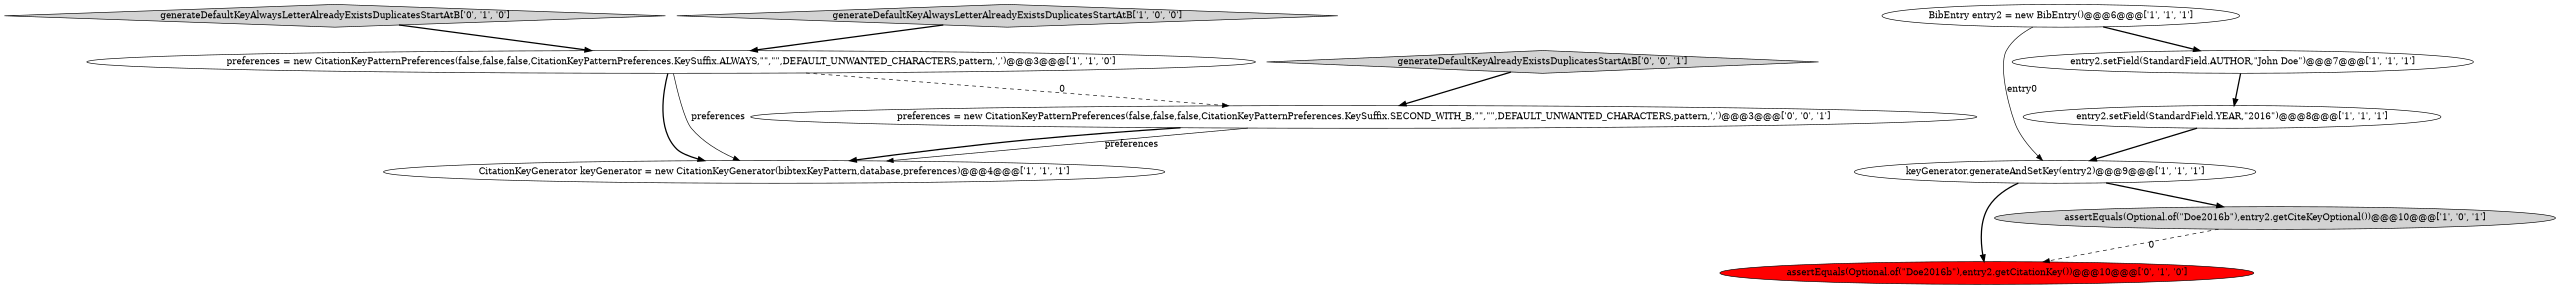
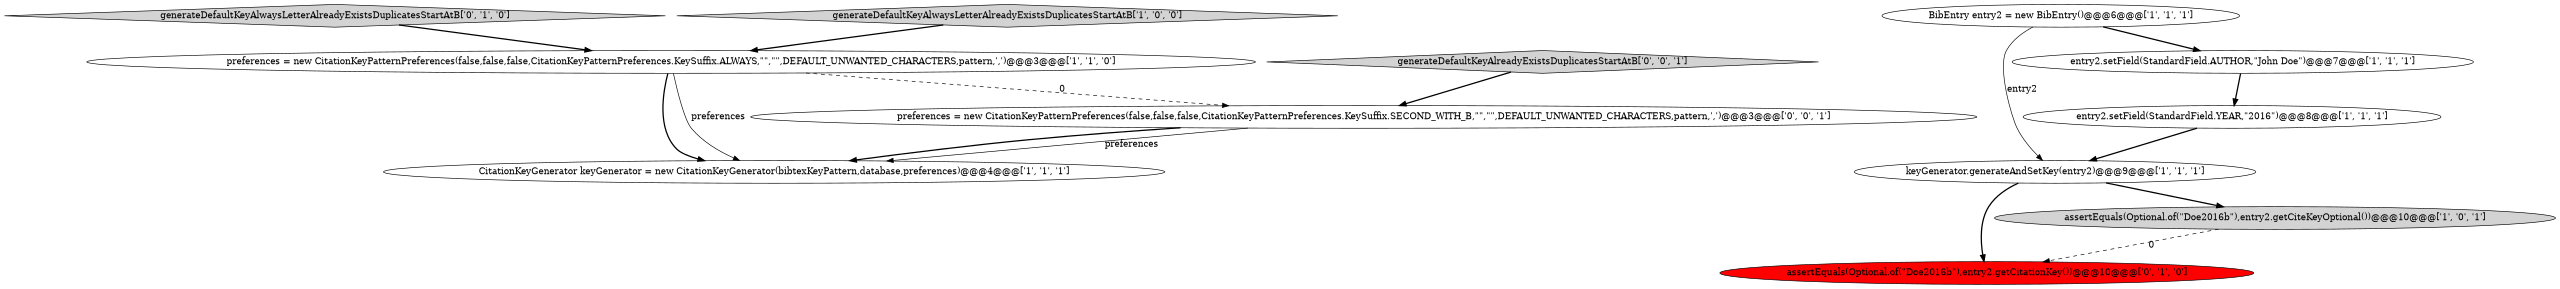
edge "BibEntry entry2 = new BibEntry()@@@6@@@['1', '1', '1']" -> "keyGenerator.generateAndSetKey(entry2)@@@9@@@['1', '1', '1']": label "entry0" -> "entry2"
